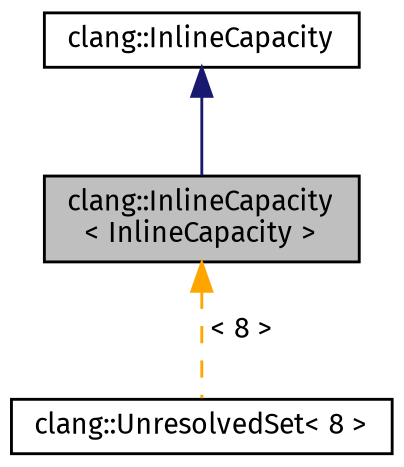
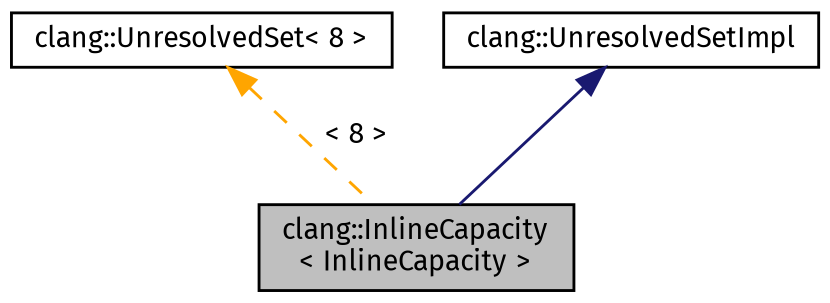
node "clang::InlineCapacity": label "clang::InlineCapacity" -> "clang::UnresolvedSetImpl"
edge "clang::UnresolvedSet< 8 >" -> "clang::InlineCapacity < InlineCapacity >": reversed
